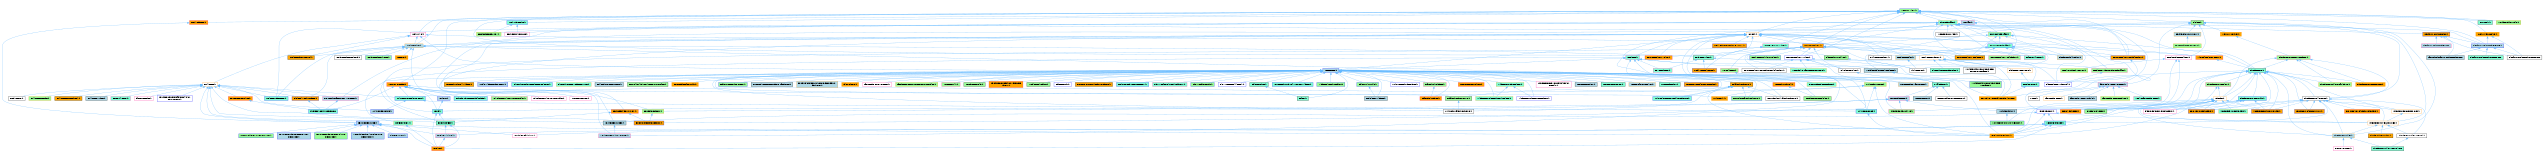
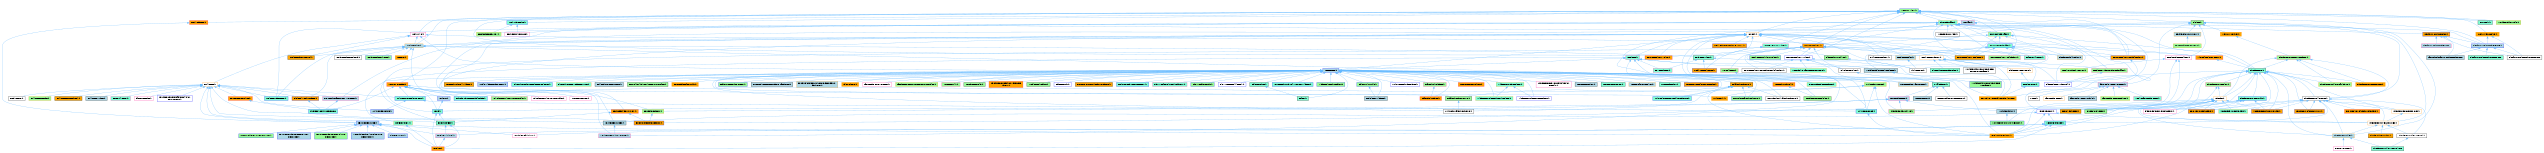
node "ResolveShader.h": color deeppink -> black
